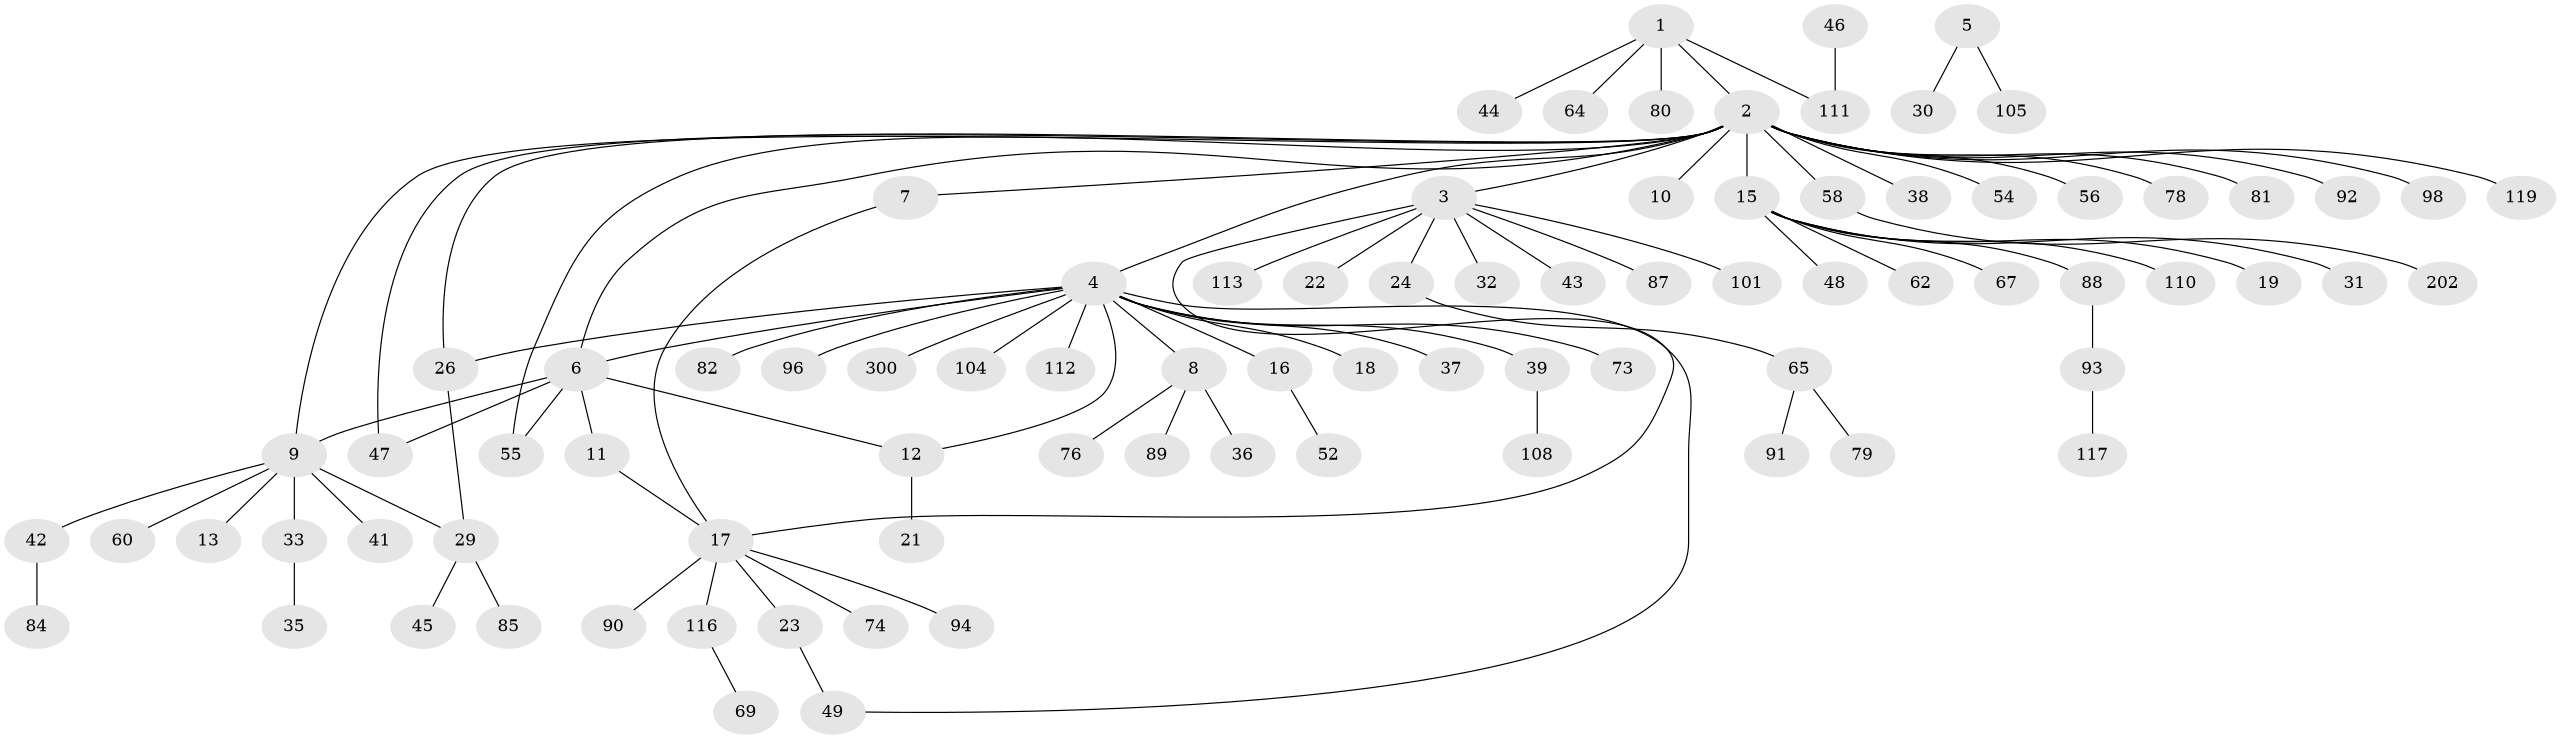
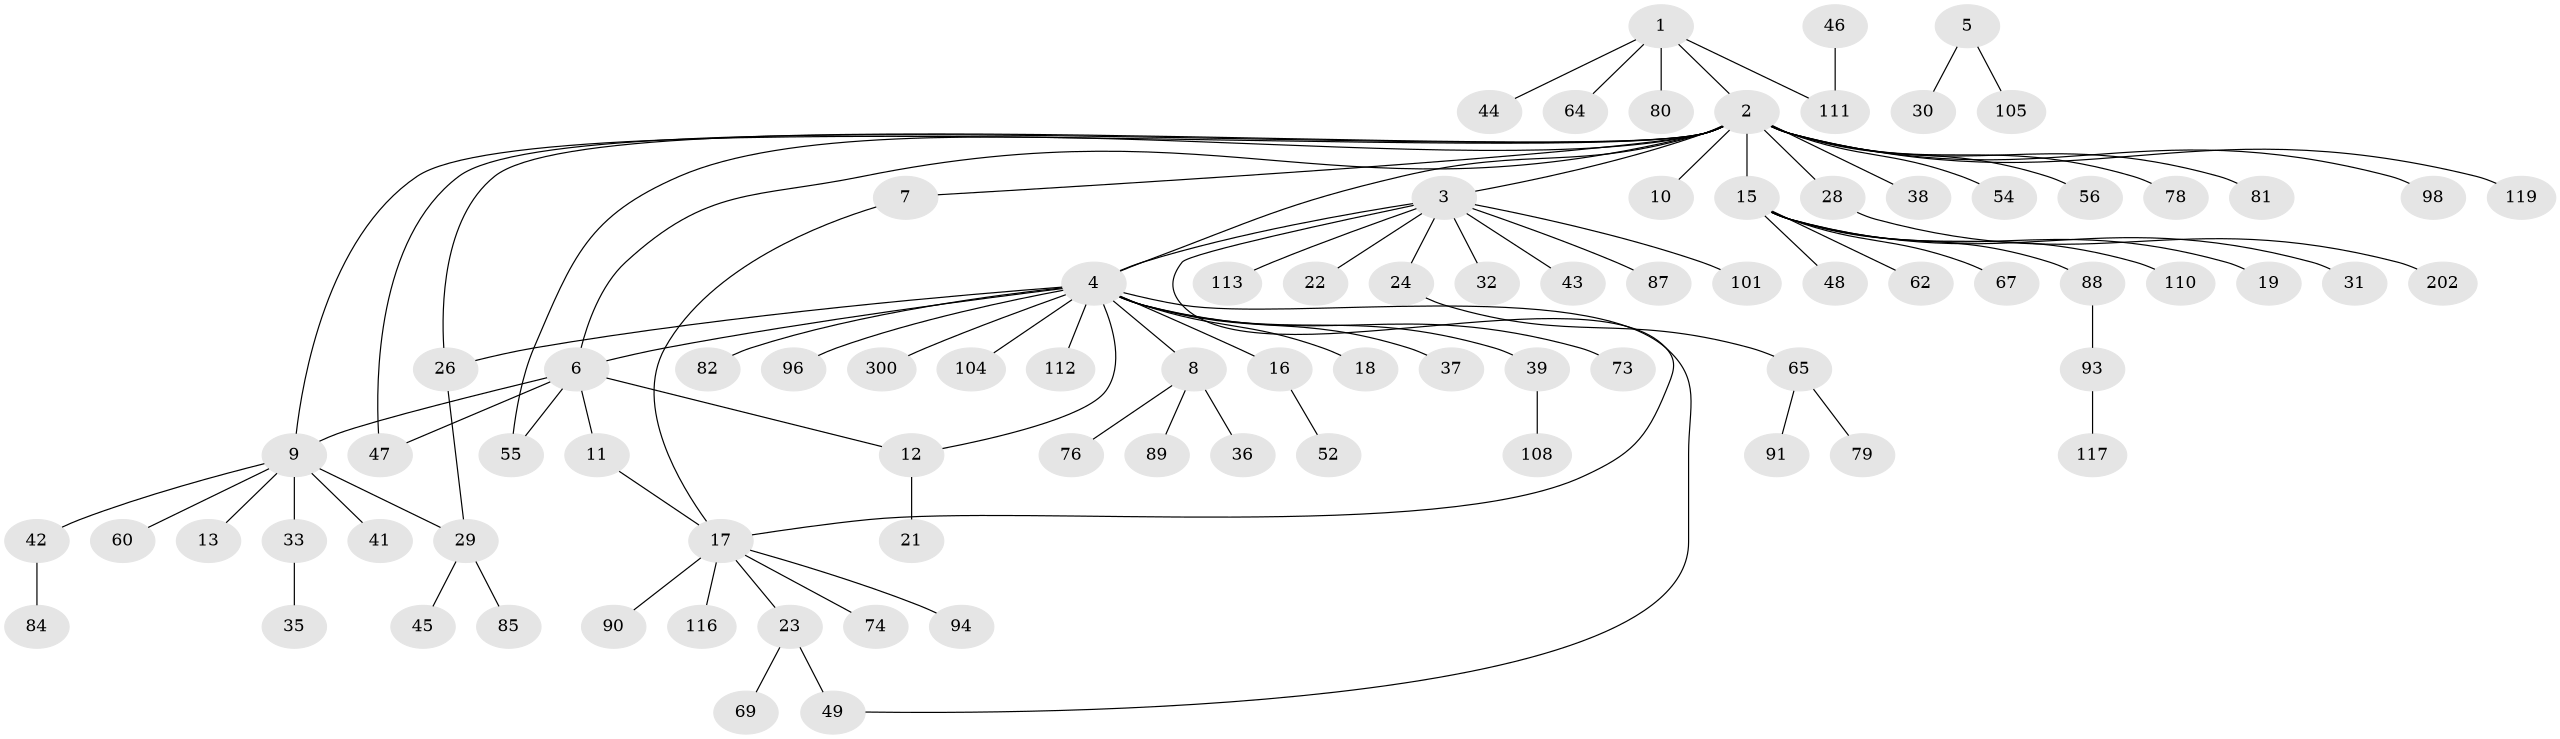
node "58": label "58" -> "28"
node "92": removed
edge "3" -- "4": added
edge "116" -- "69": now "23" -- "69"
